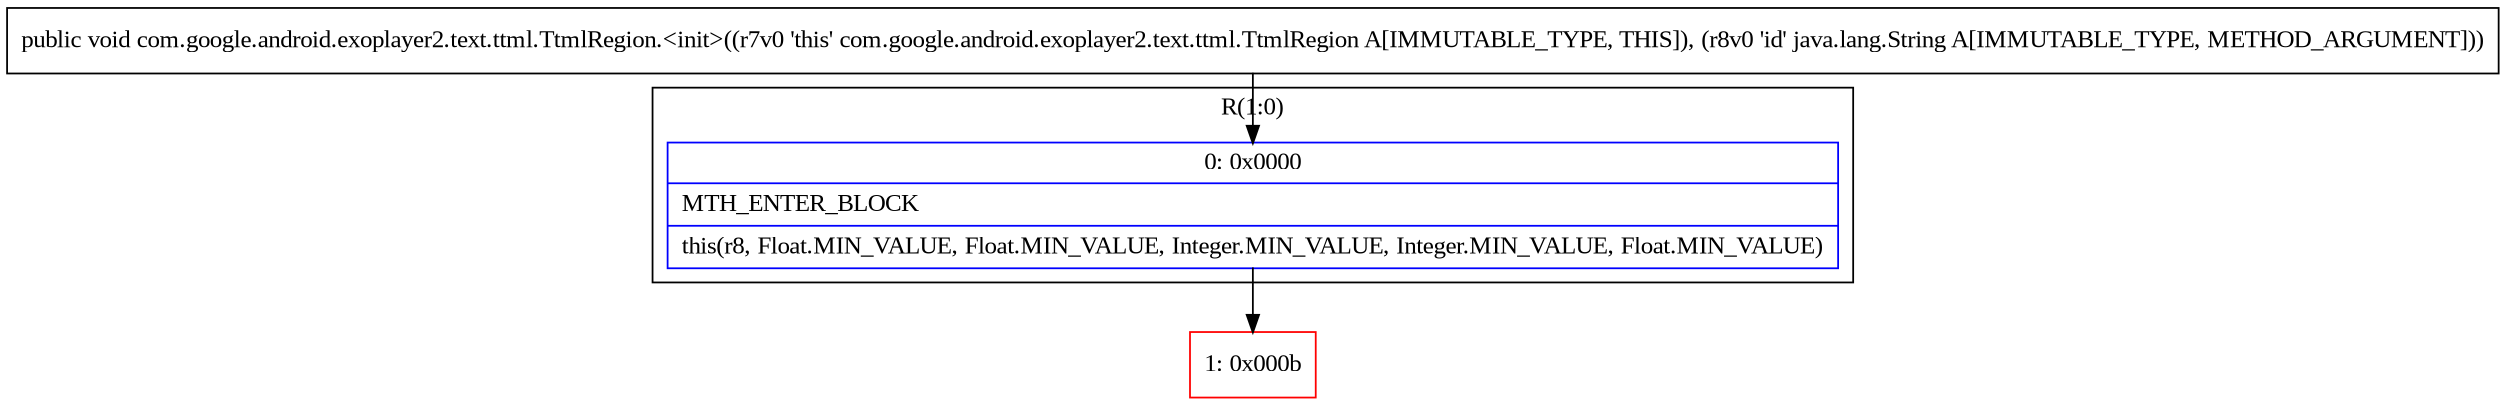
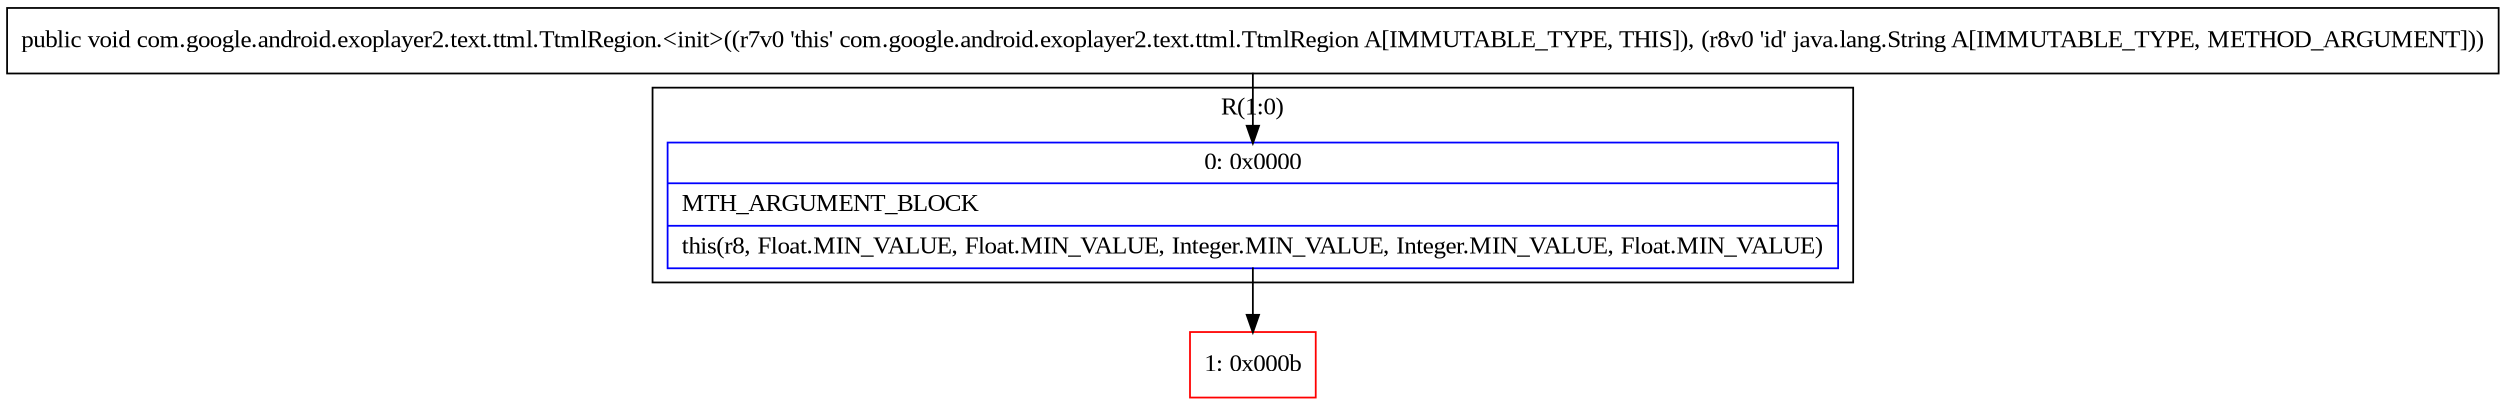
node "0: 0x0000": text "MTH_ENTER_BLOCK" -> "MTH_ARGUMENT_BLOCK"
